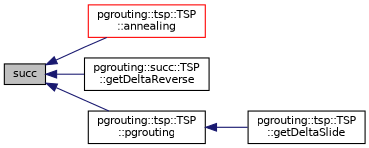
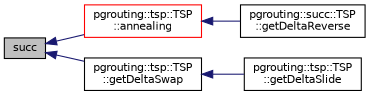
edge "pgrouting::succ::TSP ::getDeltaReverse" -> "succ": now "pgrouting::succ::TSP ::getDeltaReverse" -> "pgrouting::tsp::TSP ::annealing"
node "pgrouting::tsp::TSP ::pgrouting": label "pgrouting::tsp::TSP ::pgrouting" -> "pgrouting::tsp::TSP ::getDeltaSwap"
